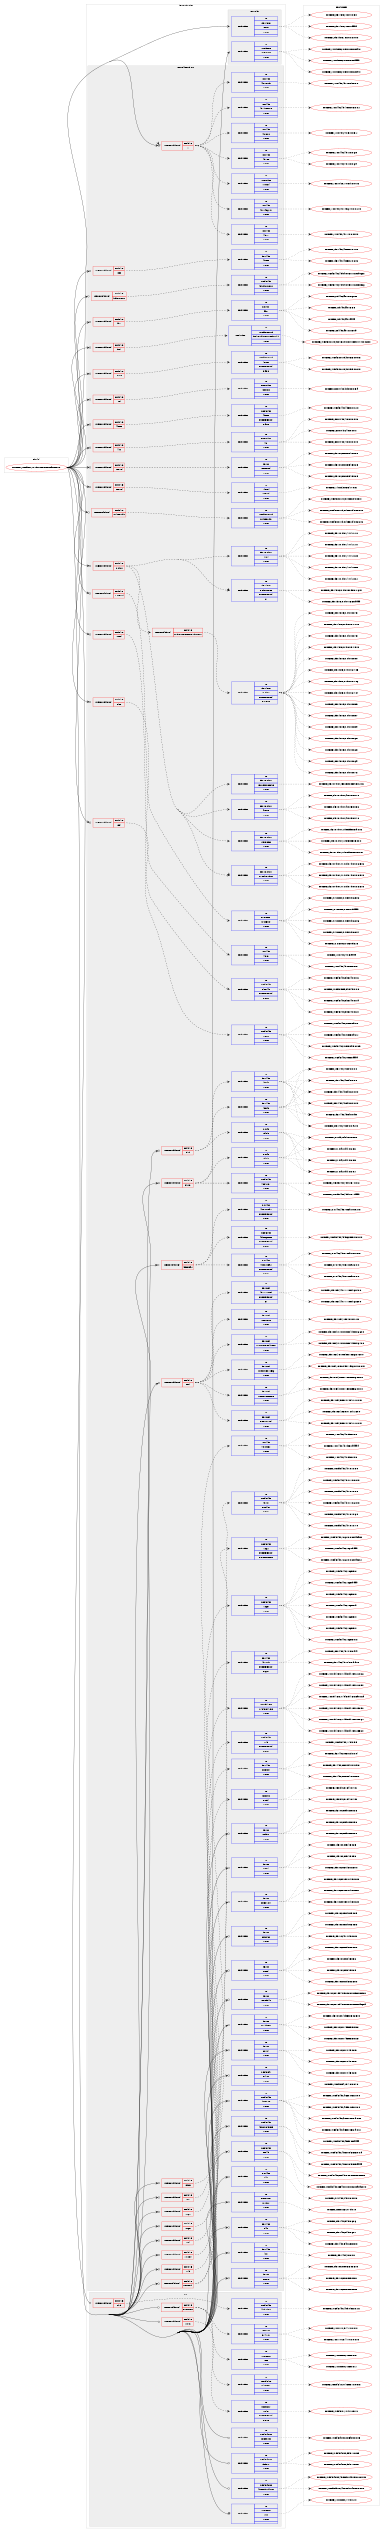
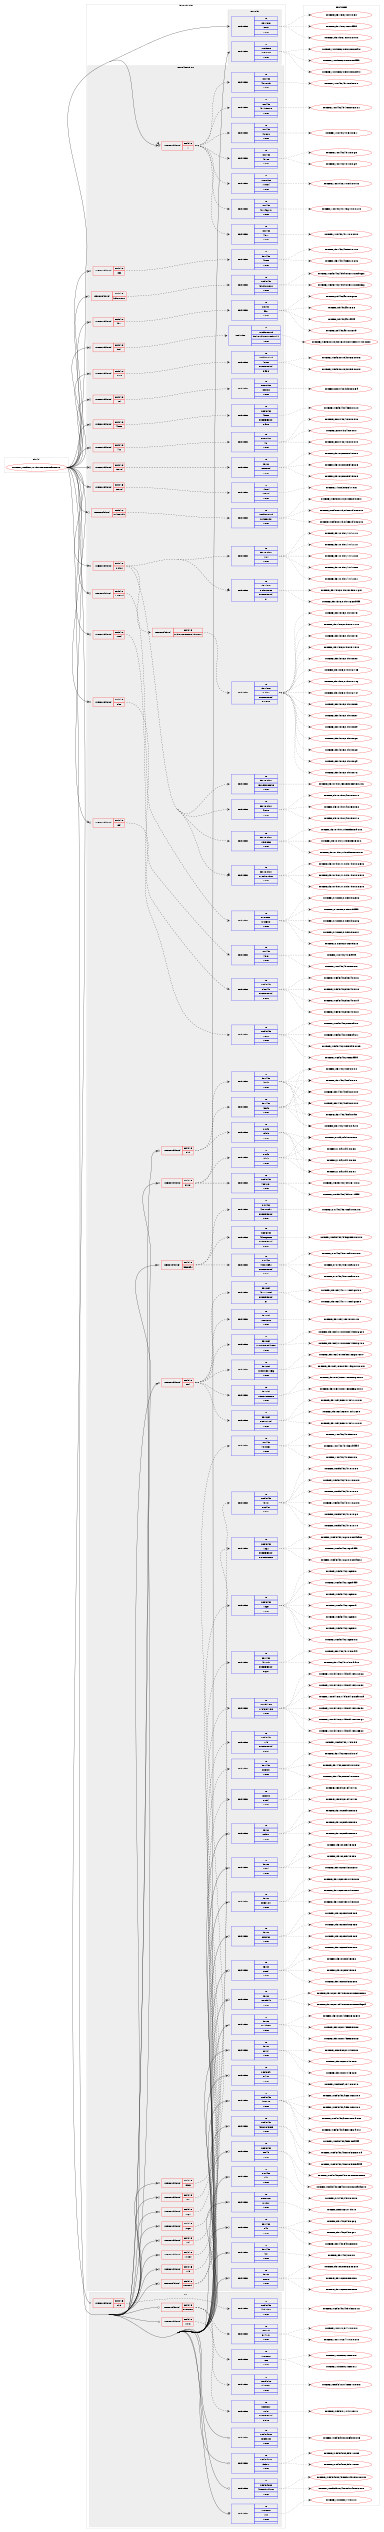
node "portage://media-ieee/alsa-lib-1.1.8": label "portage://media-ieee/alsa-lib-1.1.8" -> "portage://media-libs/alsa-lib-1.1.8"
node "portage://dev-qt/libxml-5.12.3": label "portage://dev-qt/libxml-5.12.3" -> "portage://dev-qt/qtscript-5.12.3"
node "portage://dev-qt/qtxml-5.12.5": label "portage://dev-qt/qtxml-5.12.5" -> "portage://qtcore-qt/qtxml-5.12.5"
